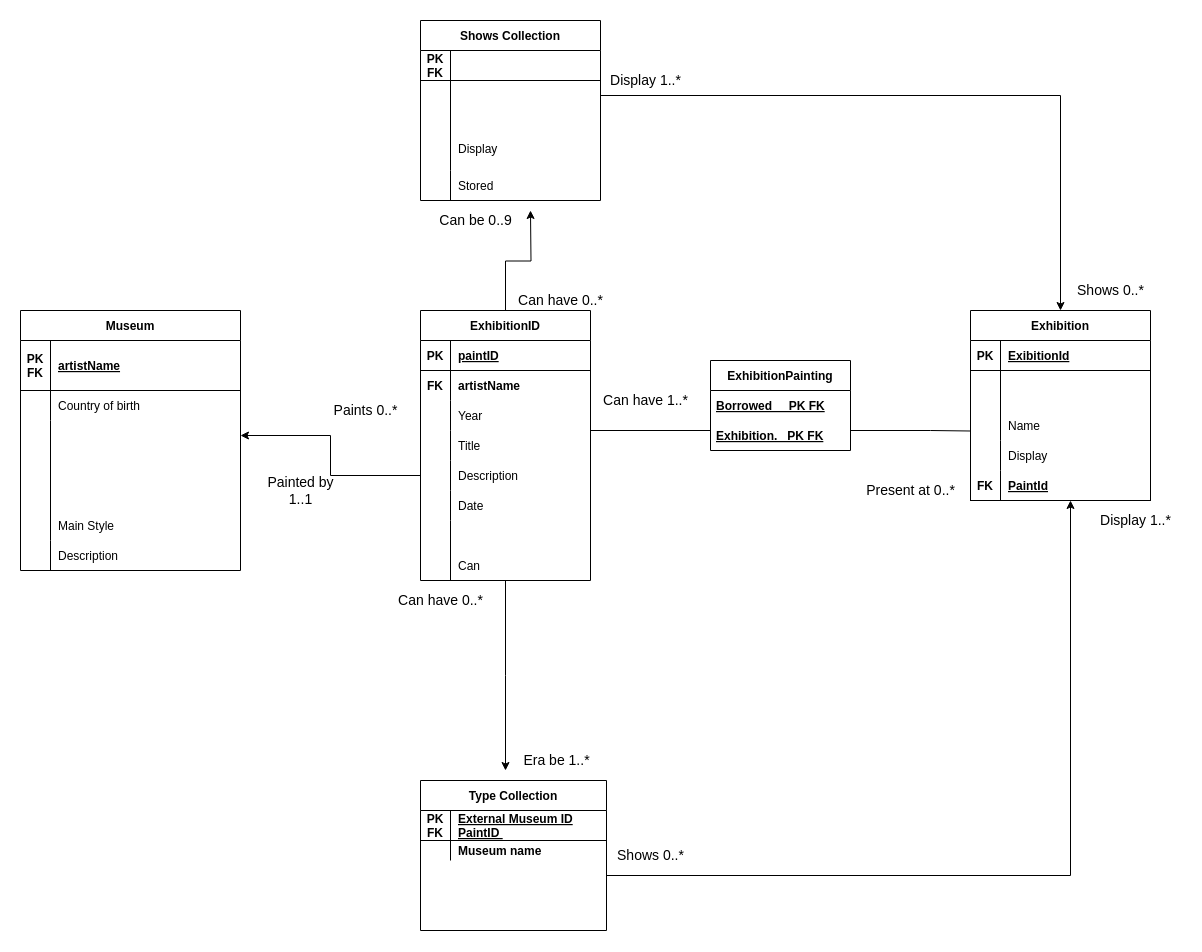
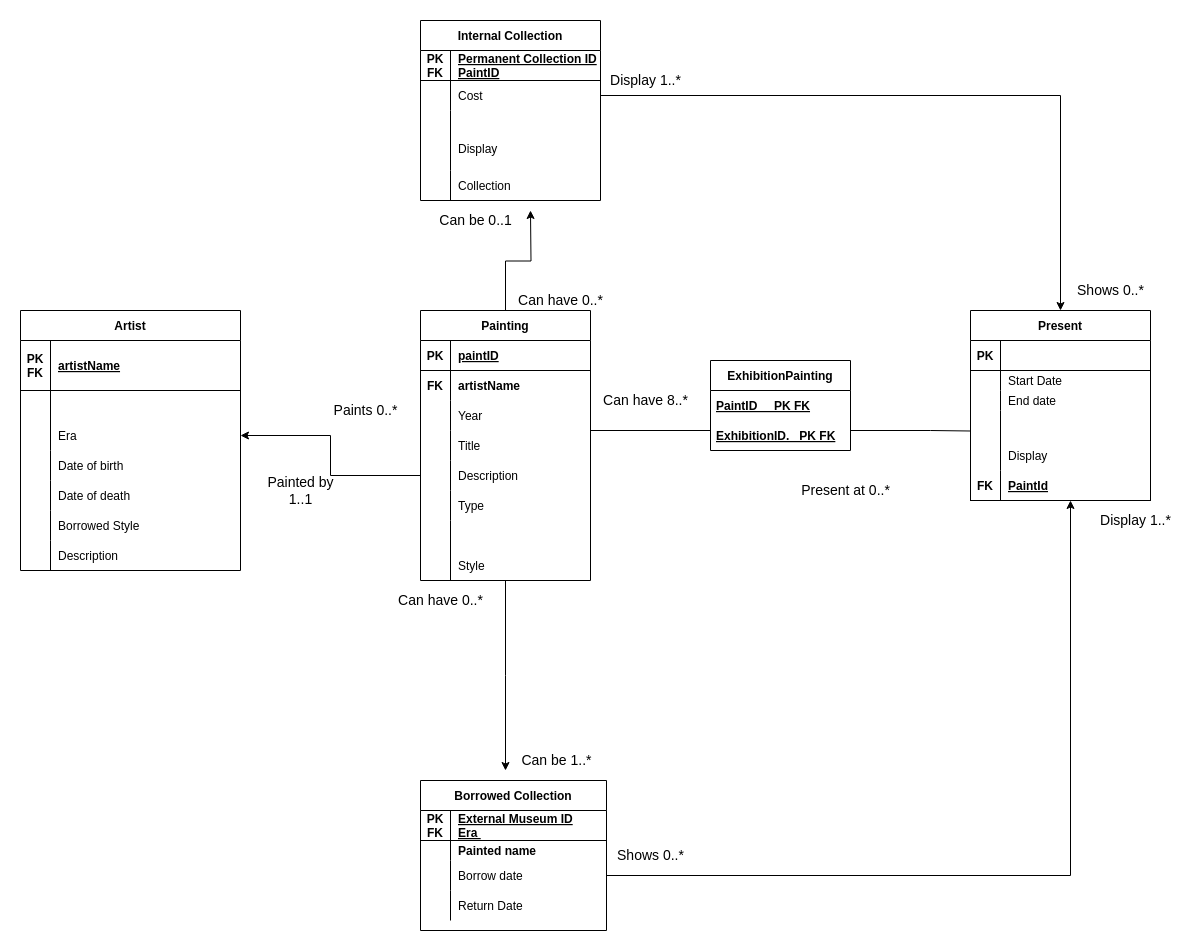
node "Shows Collection": label "Shows Collection" -> "Internal Collection"
node "Permanent Collection ID PaintID": added
node "Cost": added
node "Stored": label "Stored" -> "Collection"
node "Can be 0..9": label "Can be 0..9" -> "Can be 0..1"
node "Museum": label "Museum" -> "Artist"
node "ExhibitionID": label "ExhibitionID" -> "Painting"
node "Exhibition": label "Exhibition" -> "Present"
node "ExibitionId": removed
node "Start Date": added
node "Can have 1..*": label "Can have 1..*" -> "Can have 8..*"
node "End date": added
node "Country of birth": removed
node "Borrowed PK FK": label "Borrowed PK FK" -> "PaintID PK FK"
node "Name": removed
node "Era": added
node "Exhibition. PK FK": label "Exhibition. PK FK" -> "ExhibitionID. PK FK"
node "Date of birth": added
node "Present at 0..*": moved (911, 491) -> (846, 491)
node "Date of death": added
node "Date": label "Date" -> "Type"
node "Main Style": label "Main Style" -> "Borrowed Style"
node "Can": label "Can" -> "Style"
node "Era be 1..*": label "Era be 1..*" -> "Can be 1..*"
node "Type Collection": label "Type Collection" -> "Borrowed Collection"
node "External Museum ID PaintID": label "External Museum ID PaintID" -> "External Museum ID Era"
node "Museum name": label "Museum name" -> "Painted name"
node "Borrow date": added
node "Return Date": added
